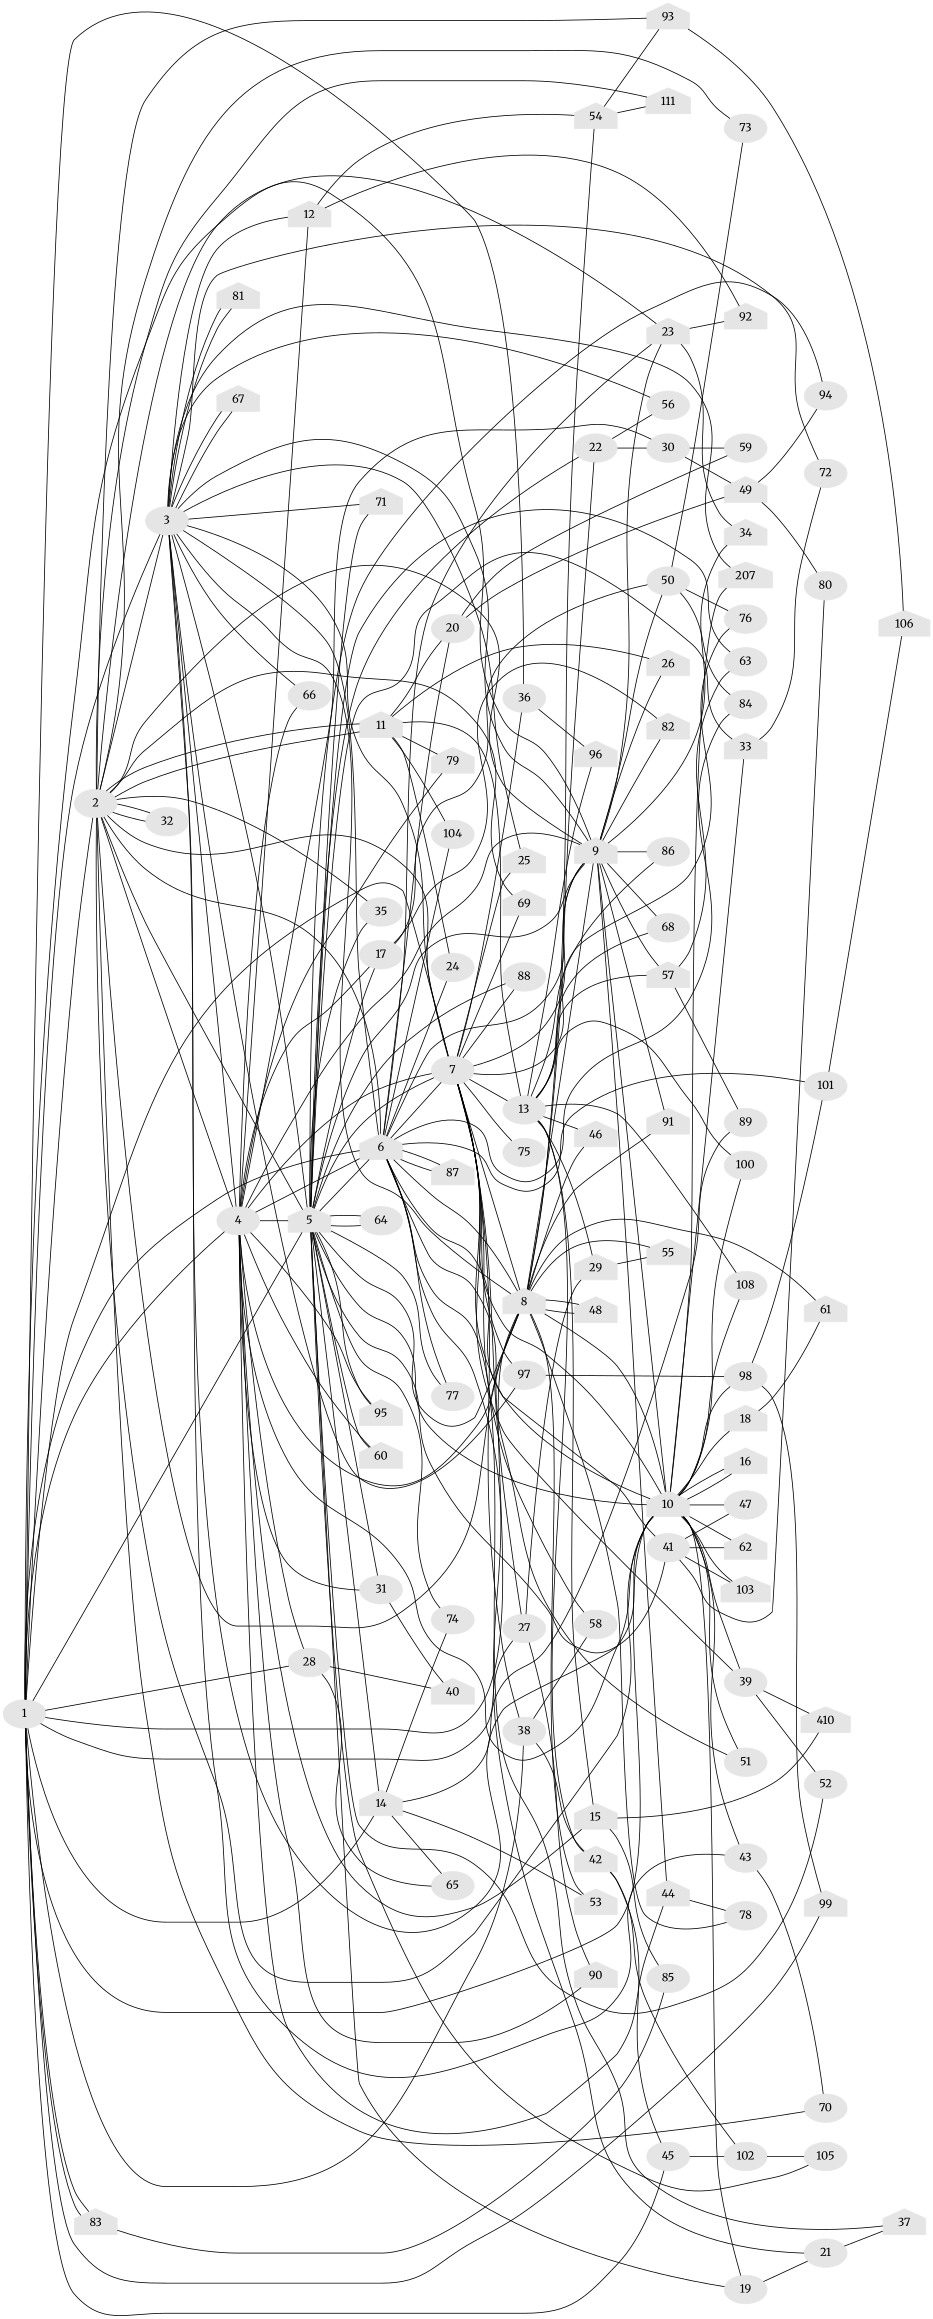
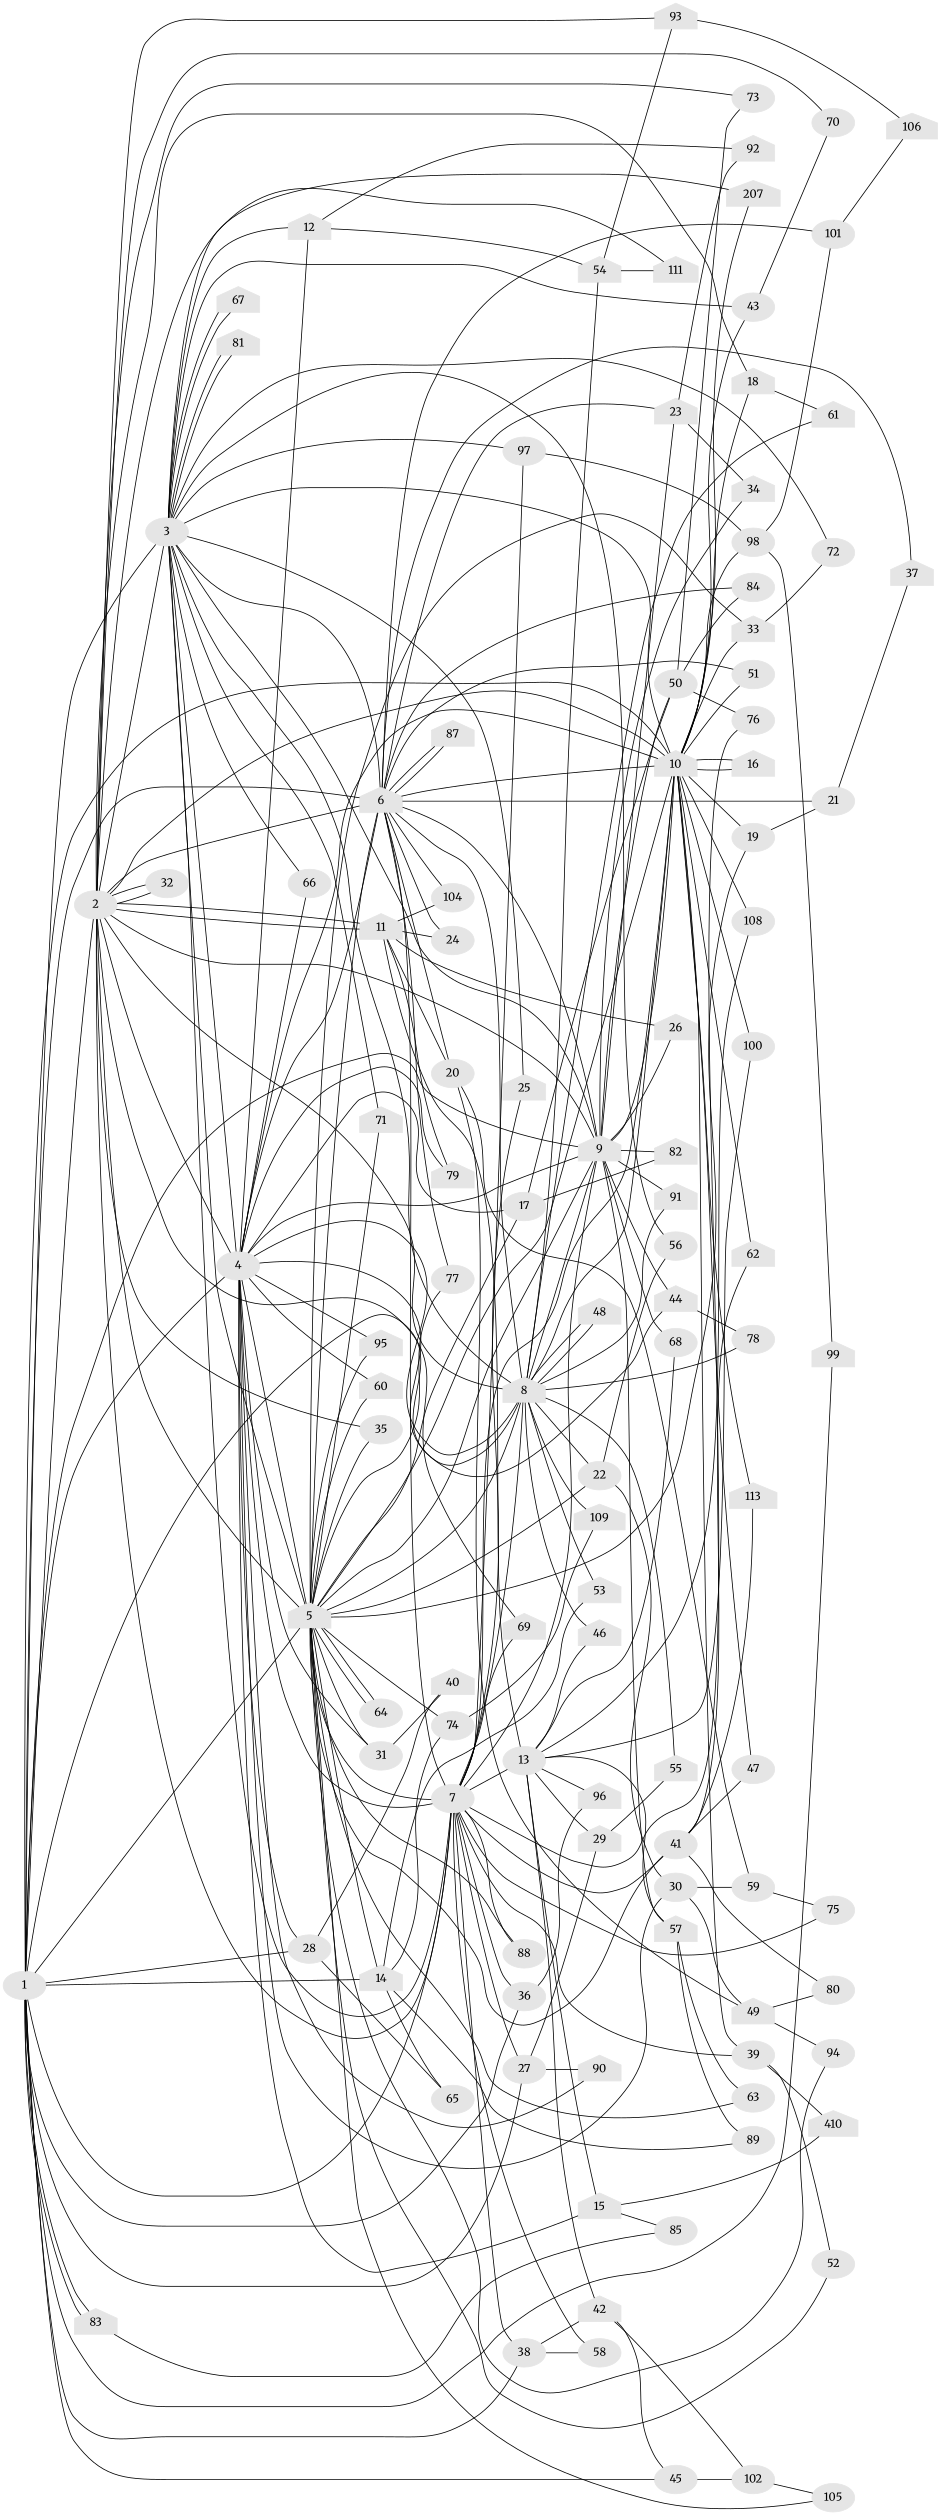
edge "23" -- "2": now "18" -- "2"
node "86": removed
node "109": added
node "103": label "103" -> "113"
edge "59" -- "75": added
